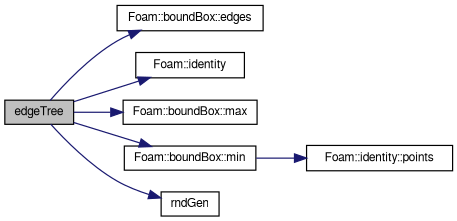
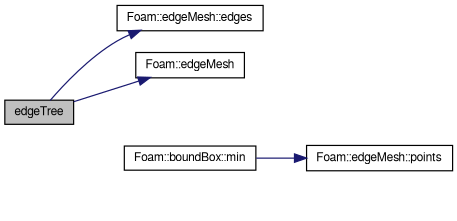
node "Foam::boundBox::edges": label "Foam::boundBox::edges" -> "Foam::edgeMesh::edges"
node "Foam::identity": label "Foam::identity" -> "Foam::edgeMesh"
node "Foam::boundBox::max": removed
edge "edgeTree" -> "Foam::boundBox::min": removed
node "Foam::identity::points": label "Foam::identity::points" -> "Foam::edgeMesh::points"
node "rndGen": removed
